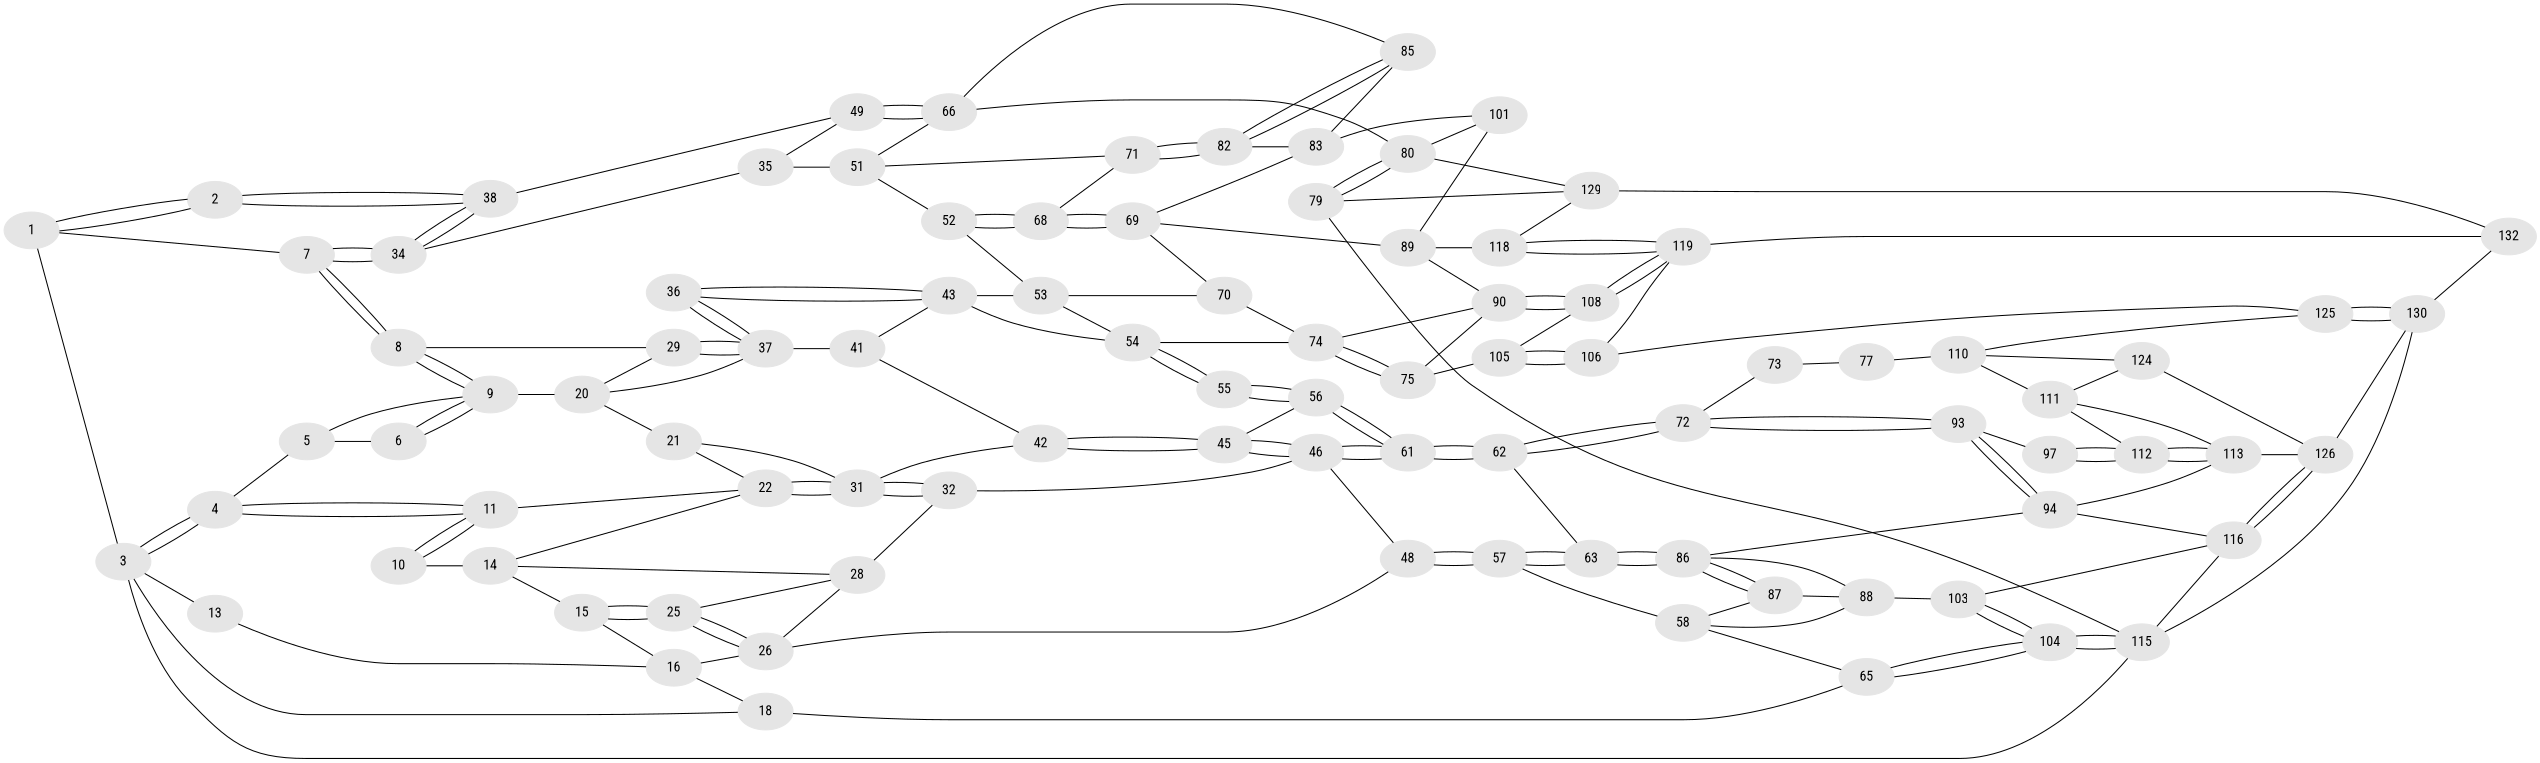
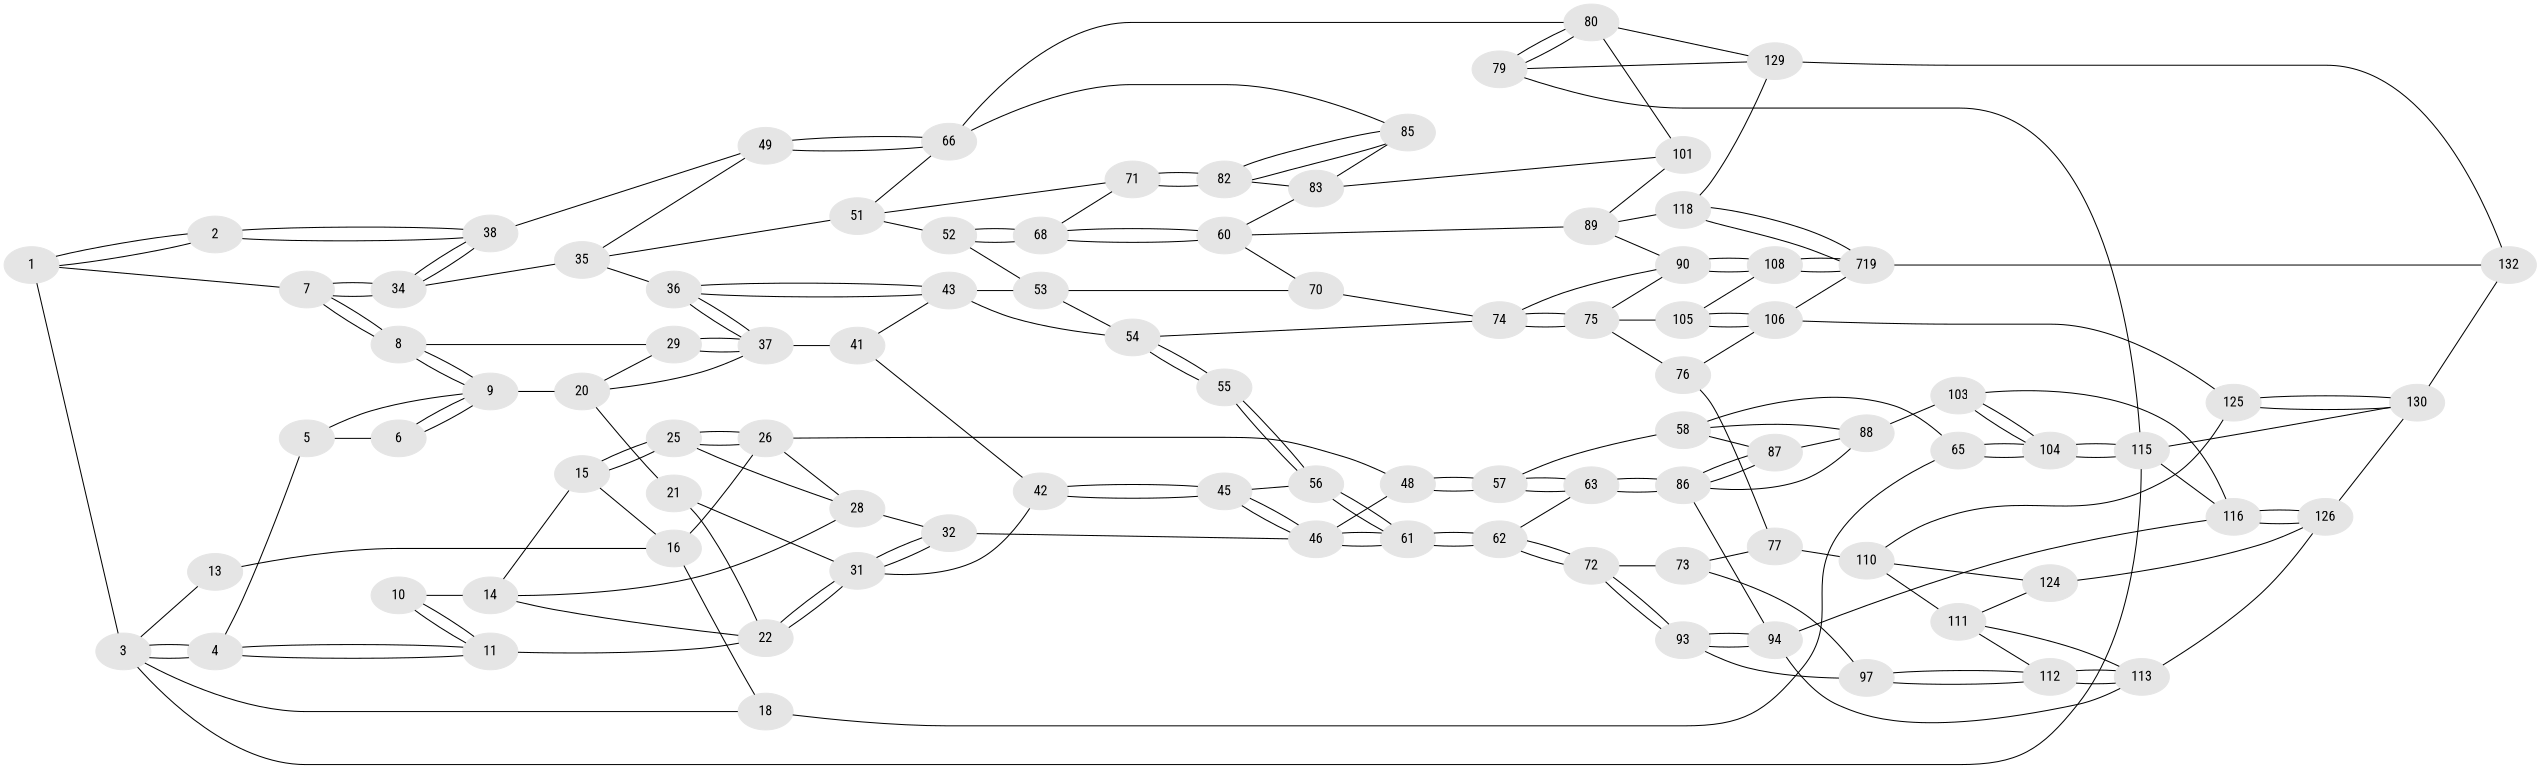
node "69": label "69" -> "60"
node "119": label "119" -> "719"
edge "35" -- "36": added
node "76": added
edge "73" -- "97": added
